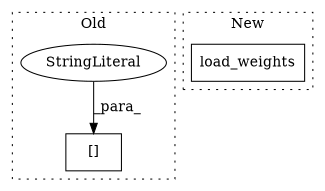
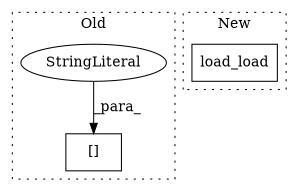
node "load_weights": label "load_weights" -> "load_load"
